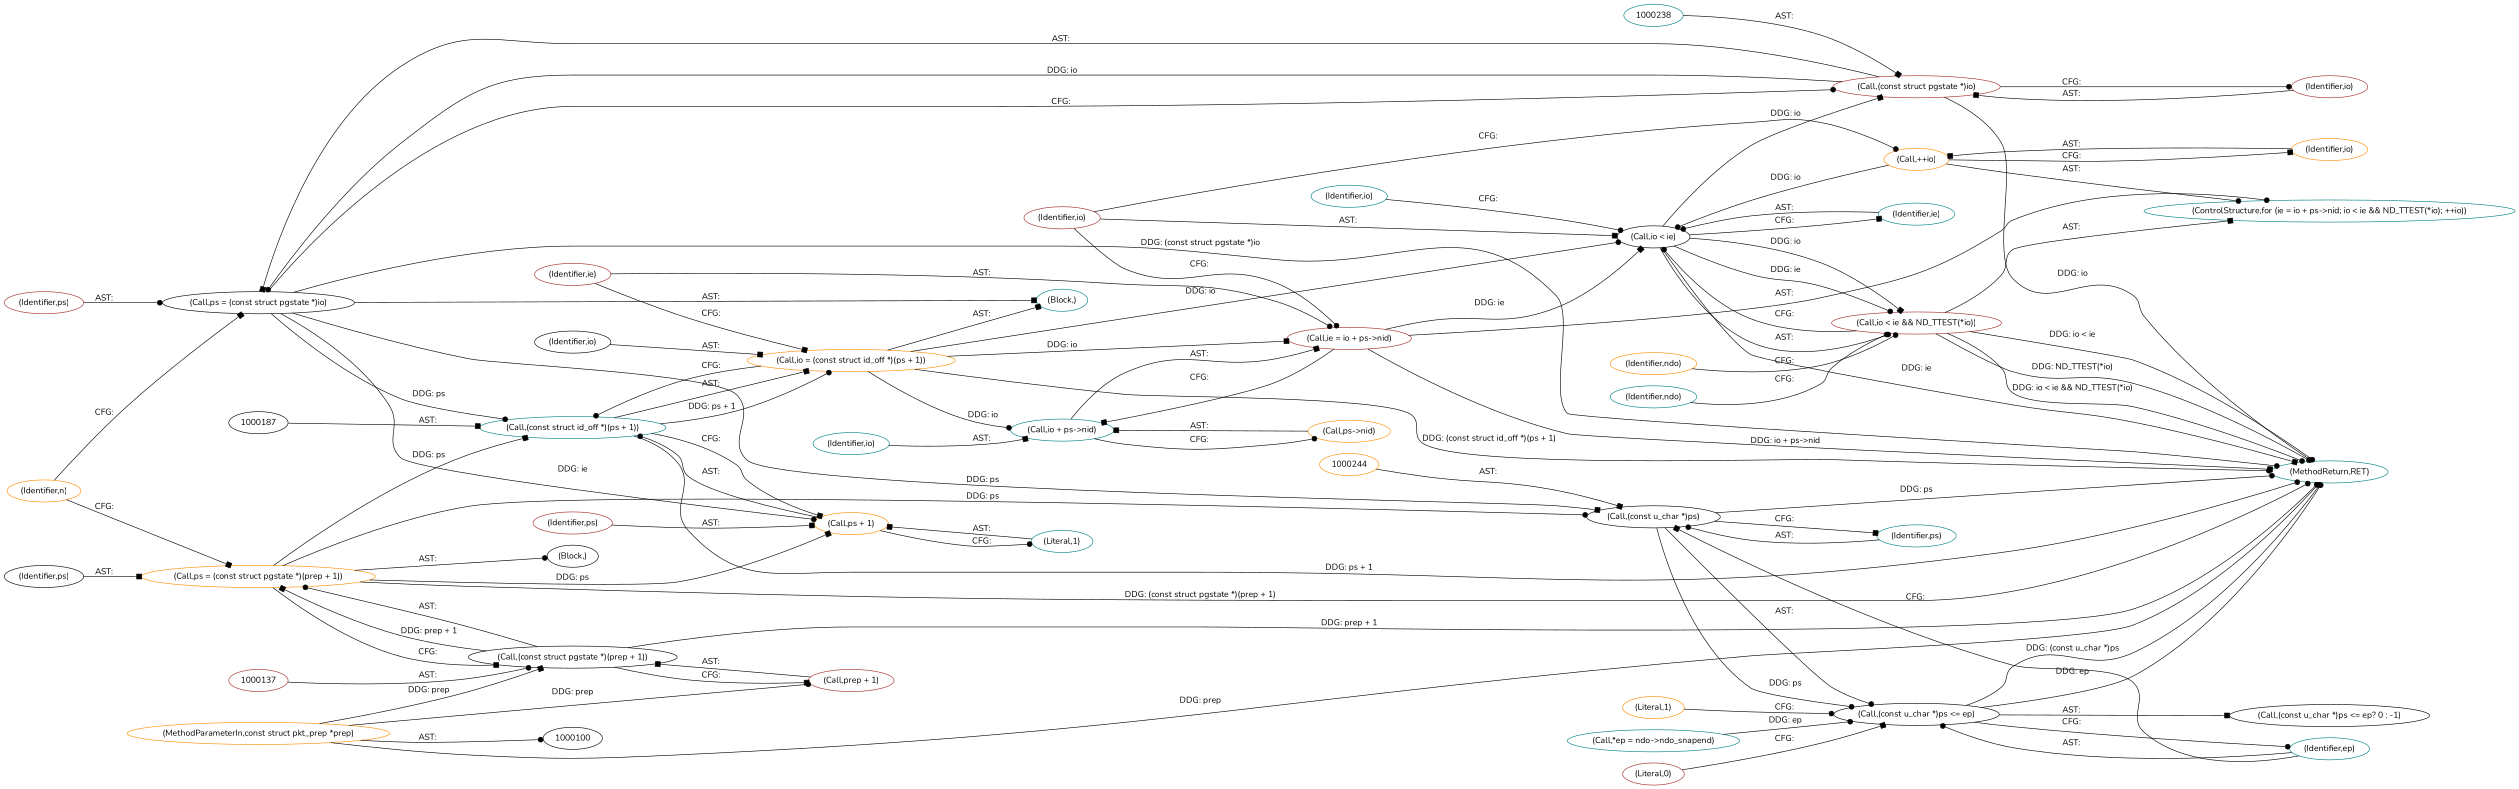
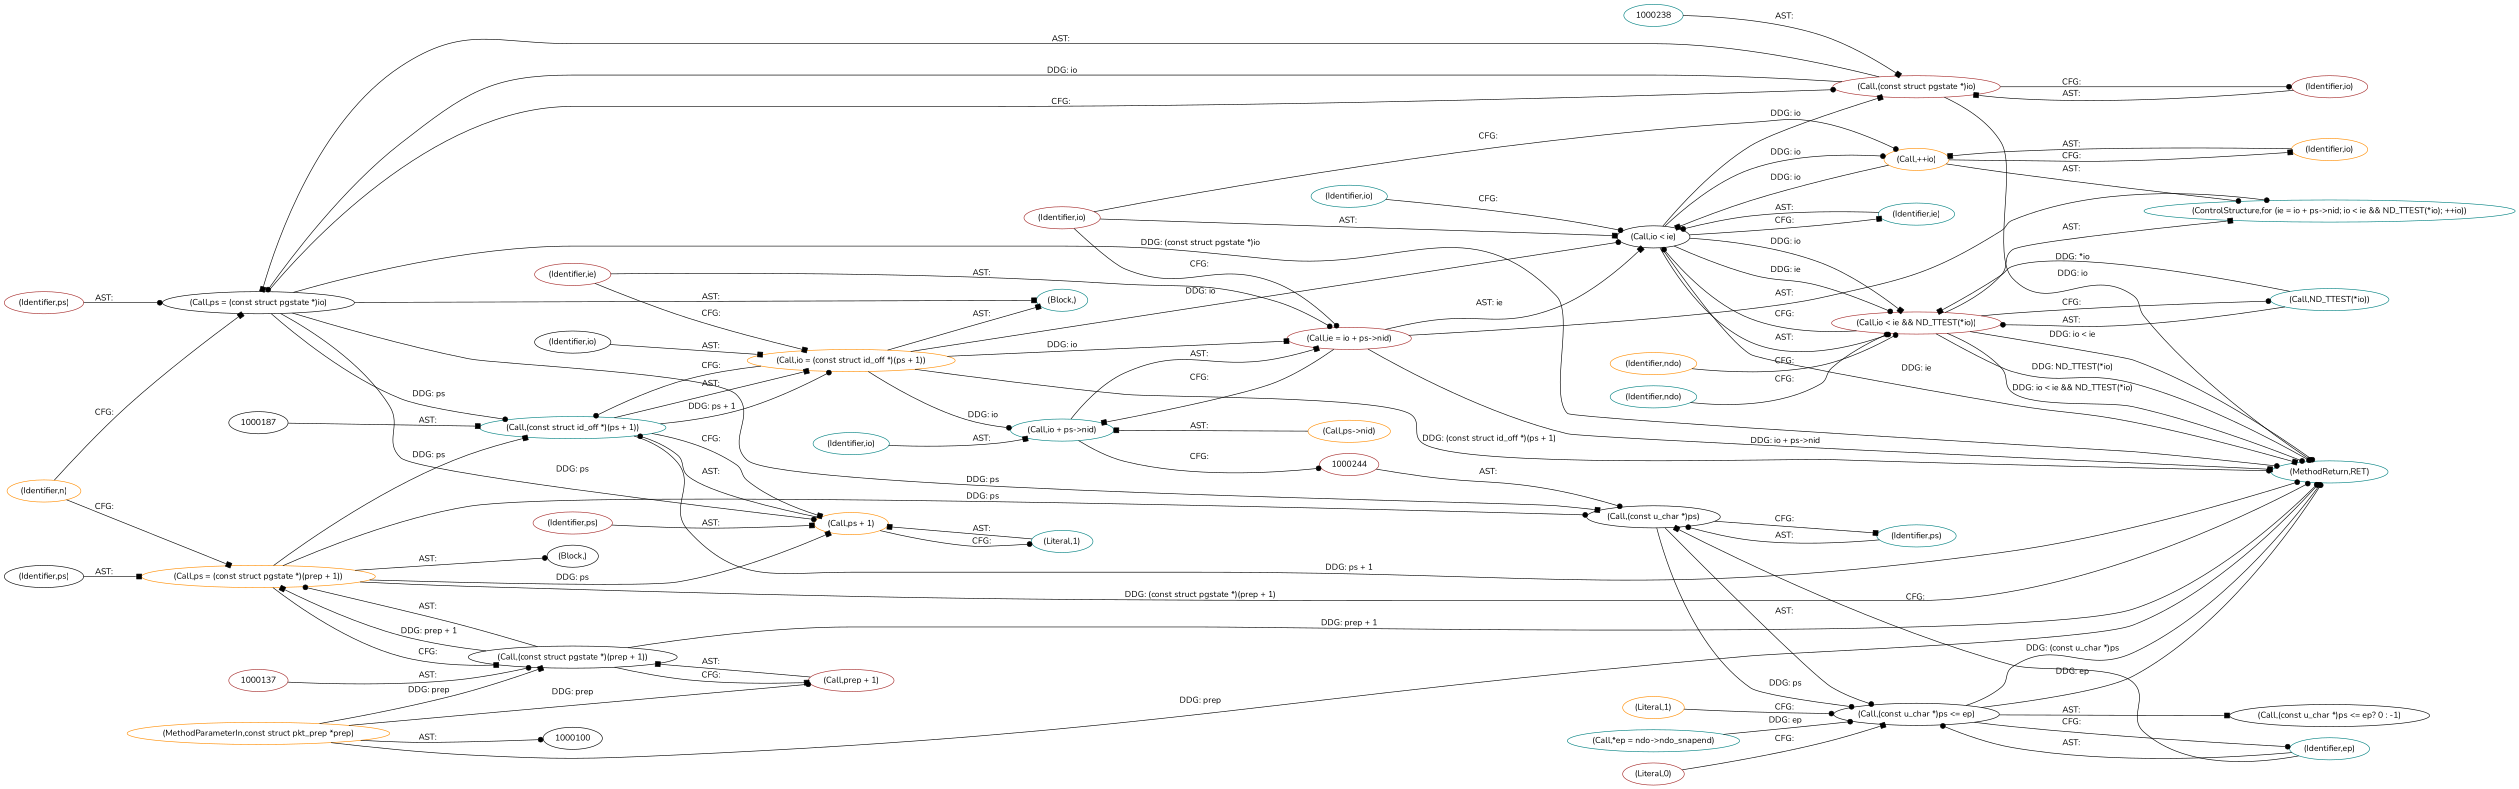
edge "(Call,io < ie)" -> "(Call,++io)": added, label "DDG: io"
edge "(Call,++io)" -> "(Call,io < ie)": arrowhead dot -> box
node "(Call,ND_TTEST(*io))": added
edge "(Call,ie = io + ps->nid)" -> "(Call,io < ie)": label "DDG: ie" -> "AST: ie"
edge "(Call,io + ps->nid)" -> "(Call,ps->nid)": now "(Call,io + ps->nid)" -> "1000244"
node "1000244": color darkorange -> brown
edge "(Call,ps = (const struct pgstate *)io)" -> "(Call,ps + 1)": label "DDG: ie" -> "DDG: ps"
edge "1000244" -> "(Call,(const u_char *)ps)": arrowhead box -> dot
edge "(Call,(const u_char *)ps)" -> "(MethodReturn,RET)": removed, label "DDG: ps"
